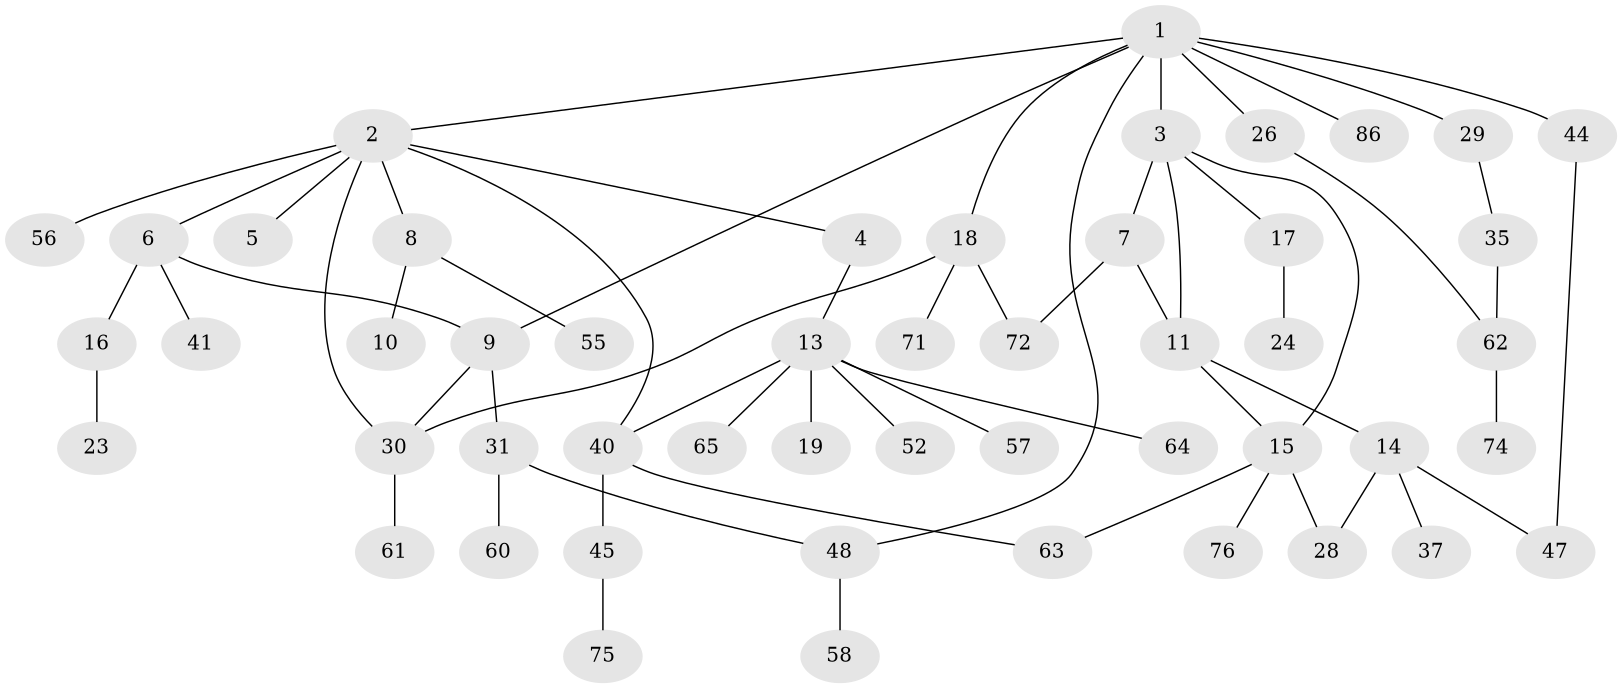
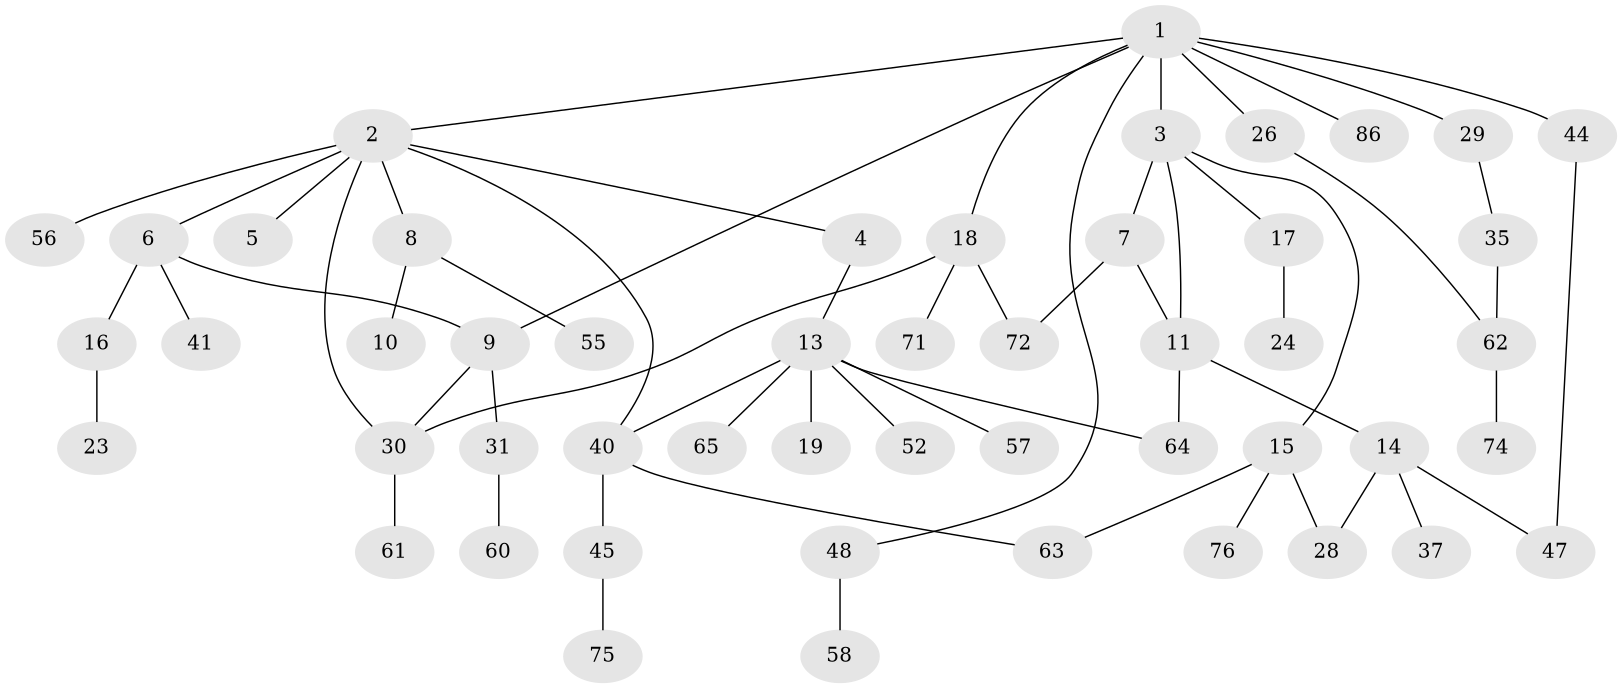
edge "11" -- "15": now "11" -- "64"
edge "31" -- "48": removed
